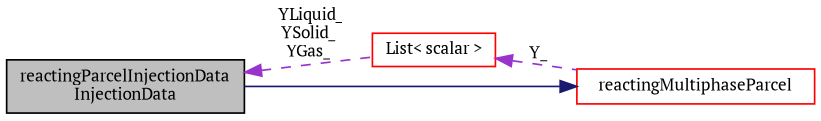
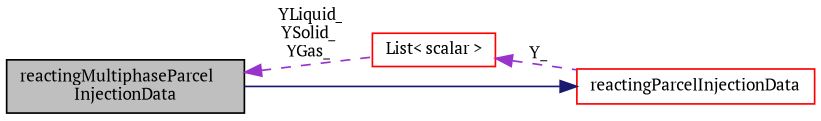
node "reactingParcelInjectionData InjectionData": label "reactingParcelInjectionData InjectionData" -> "reactingMultiphaseParcel InjectionData"
node "reactingMultiphaseParcel": label "reactingMultiphaseParcel" -> "reactingParcelInjectionData"
